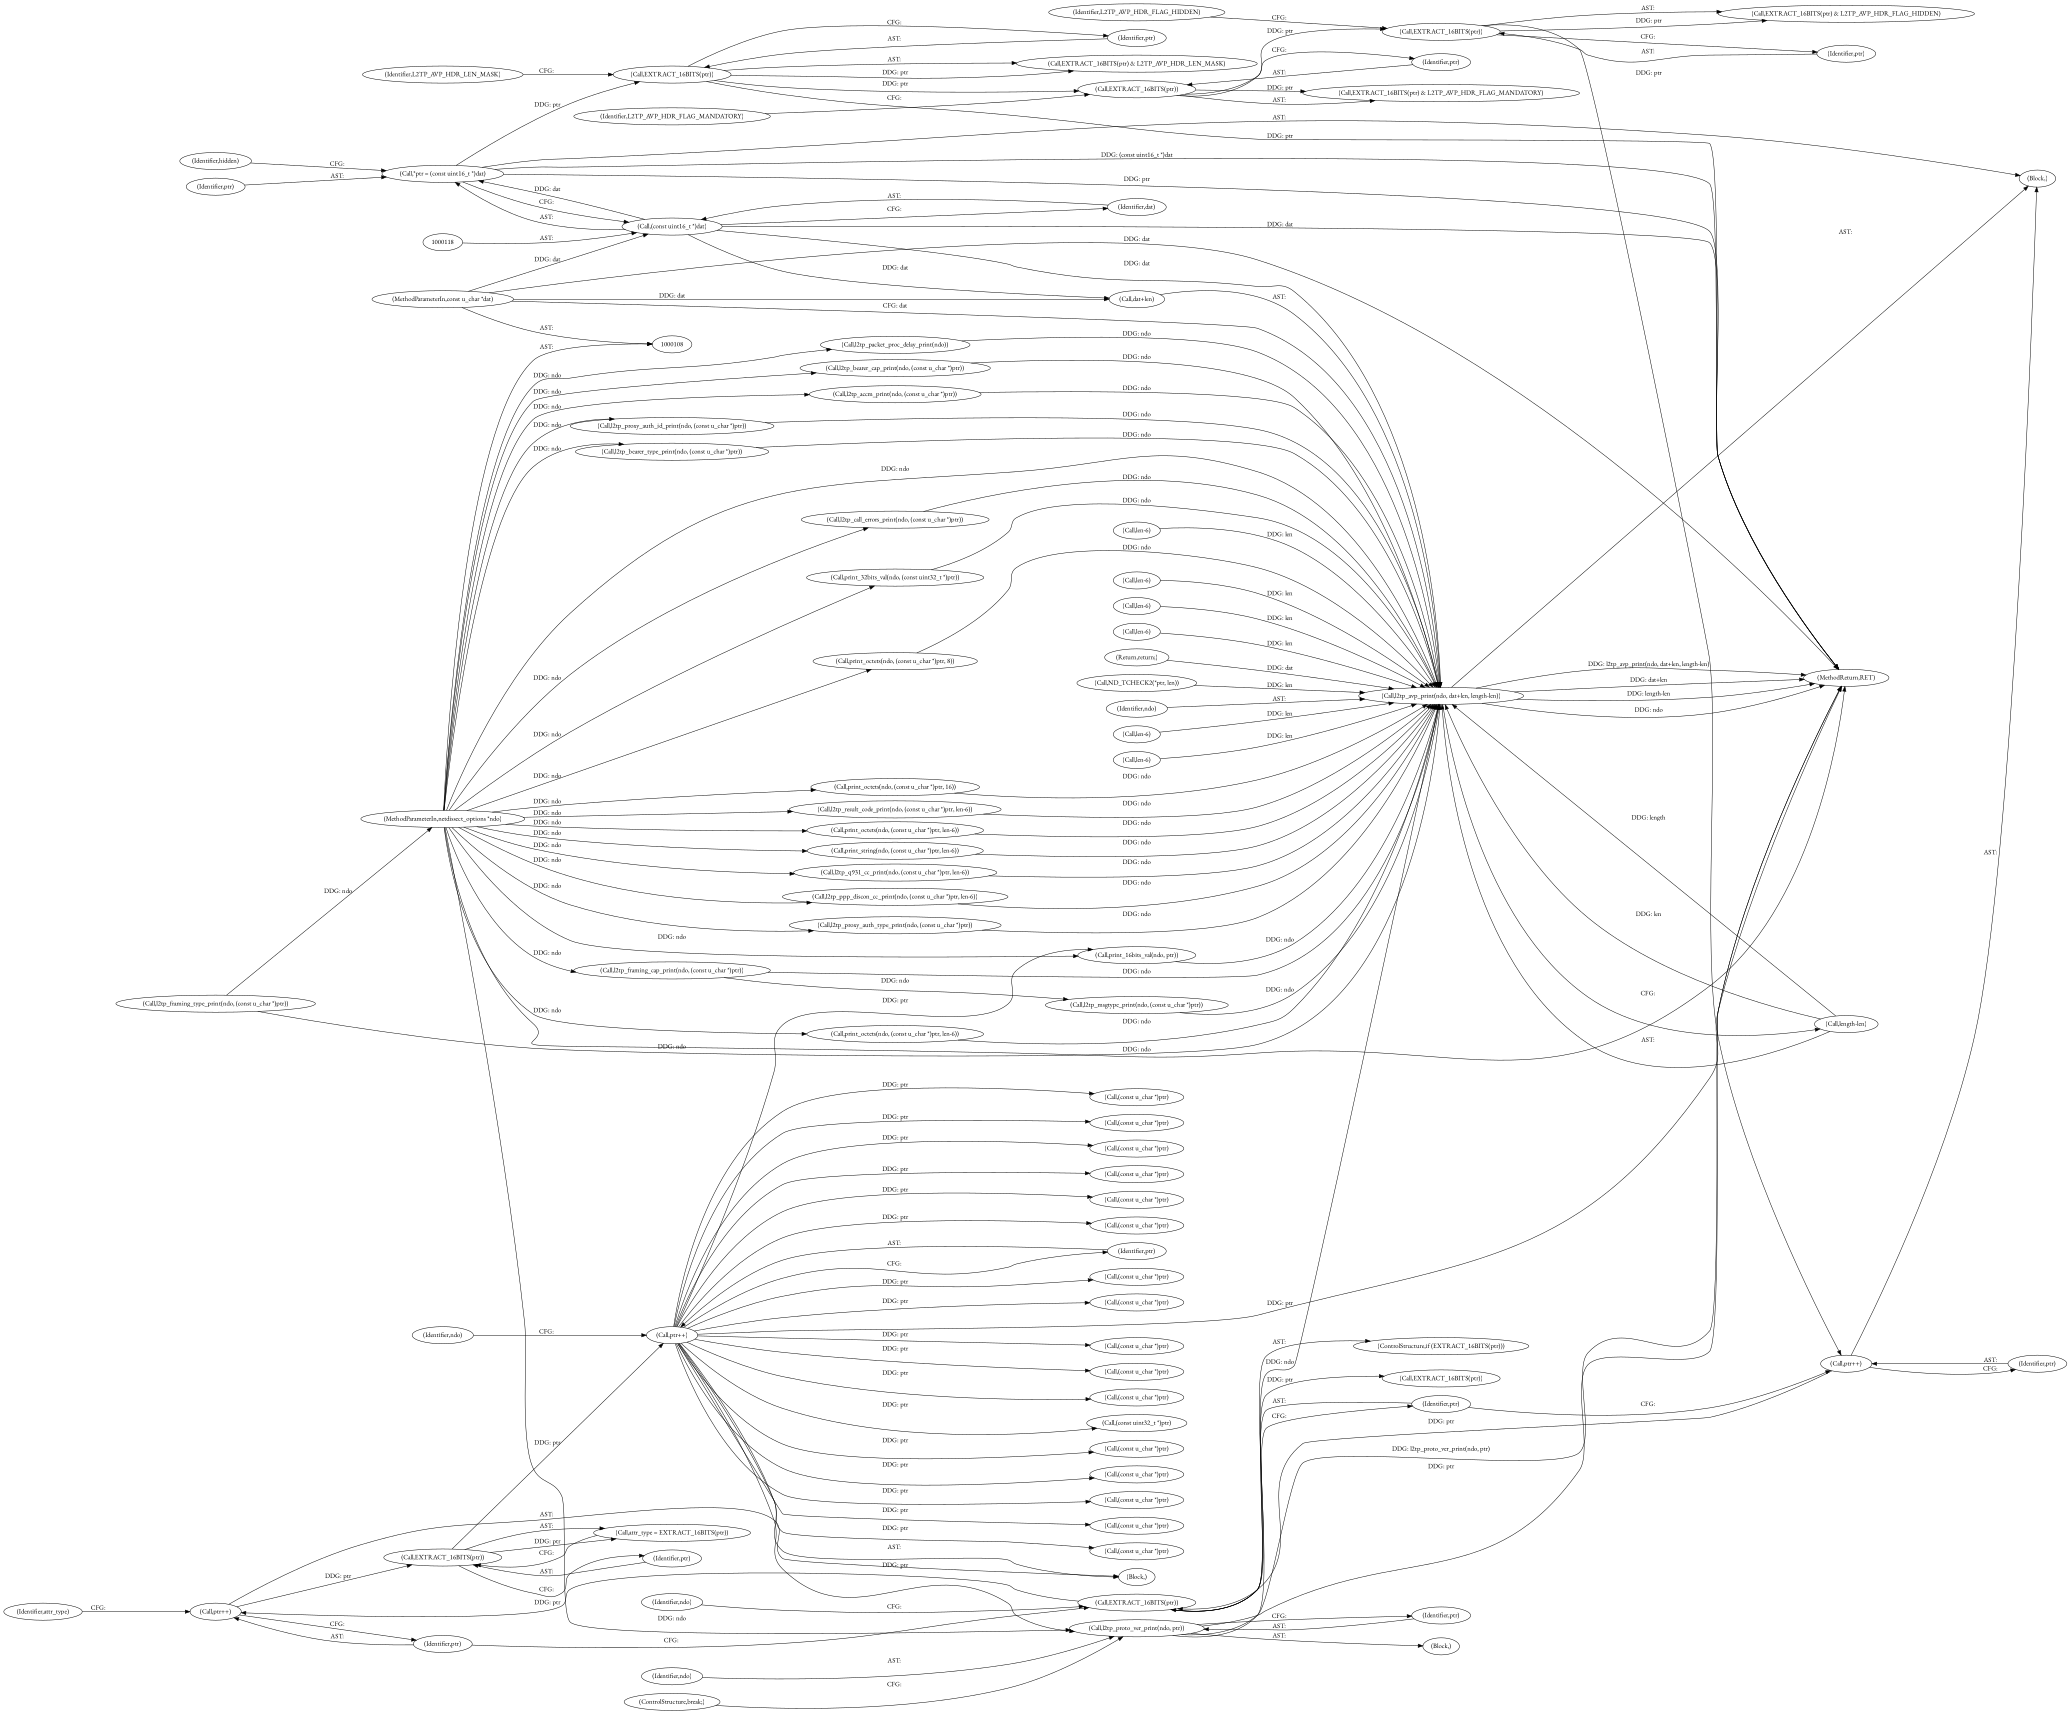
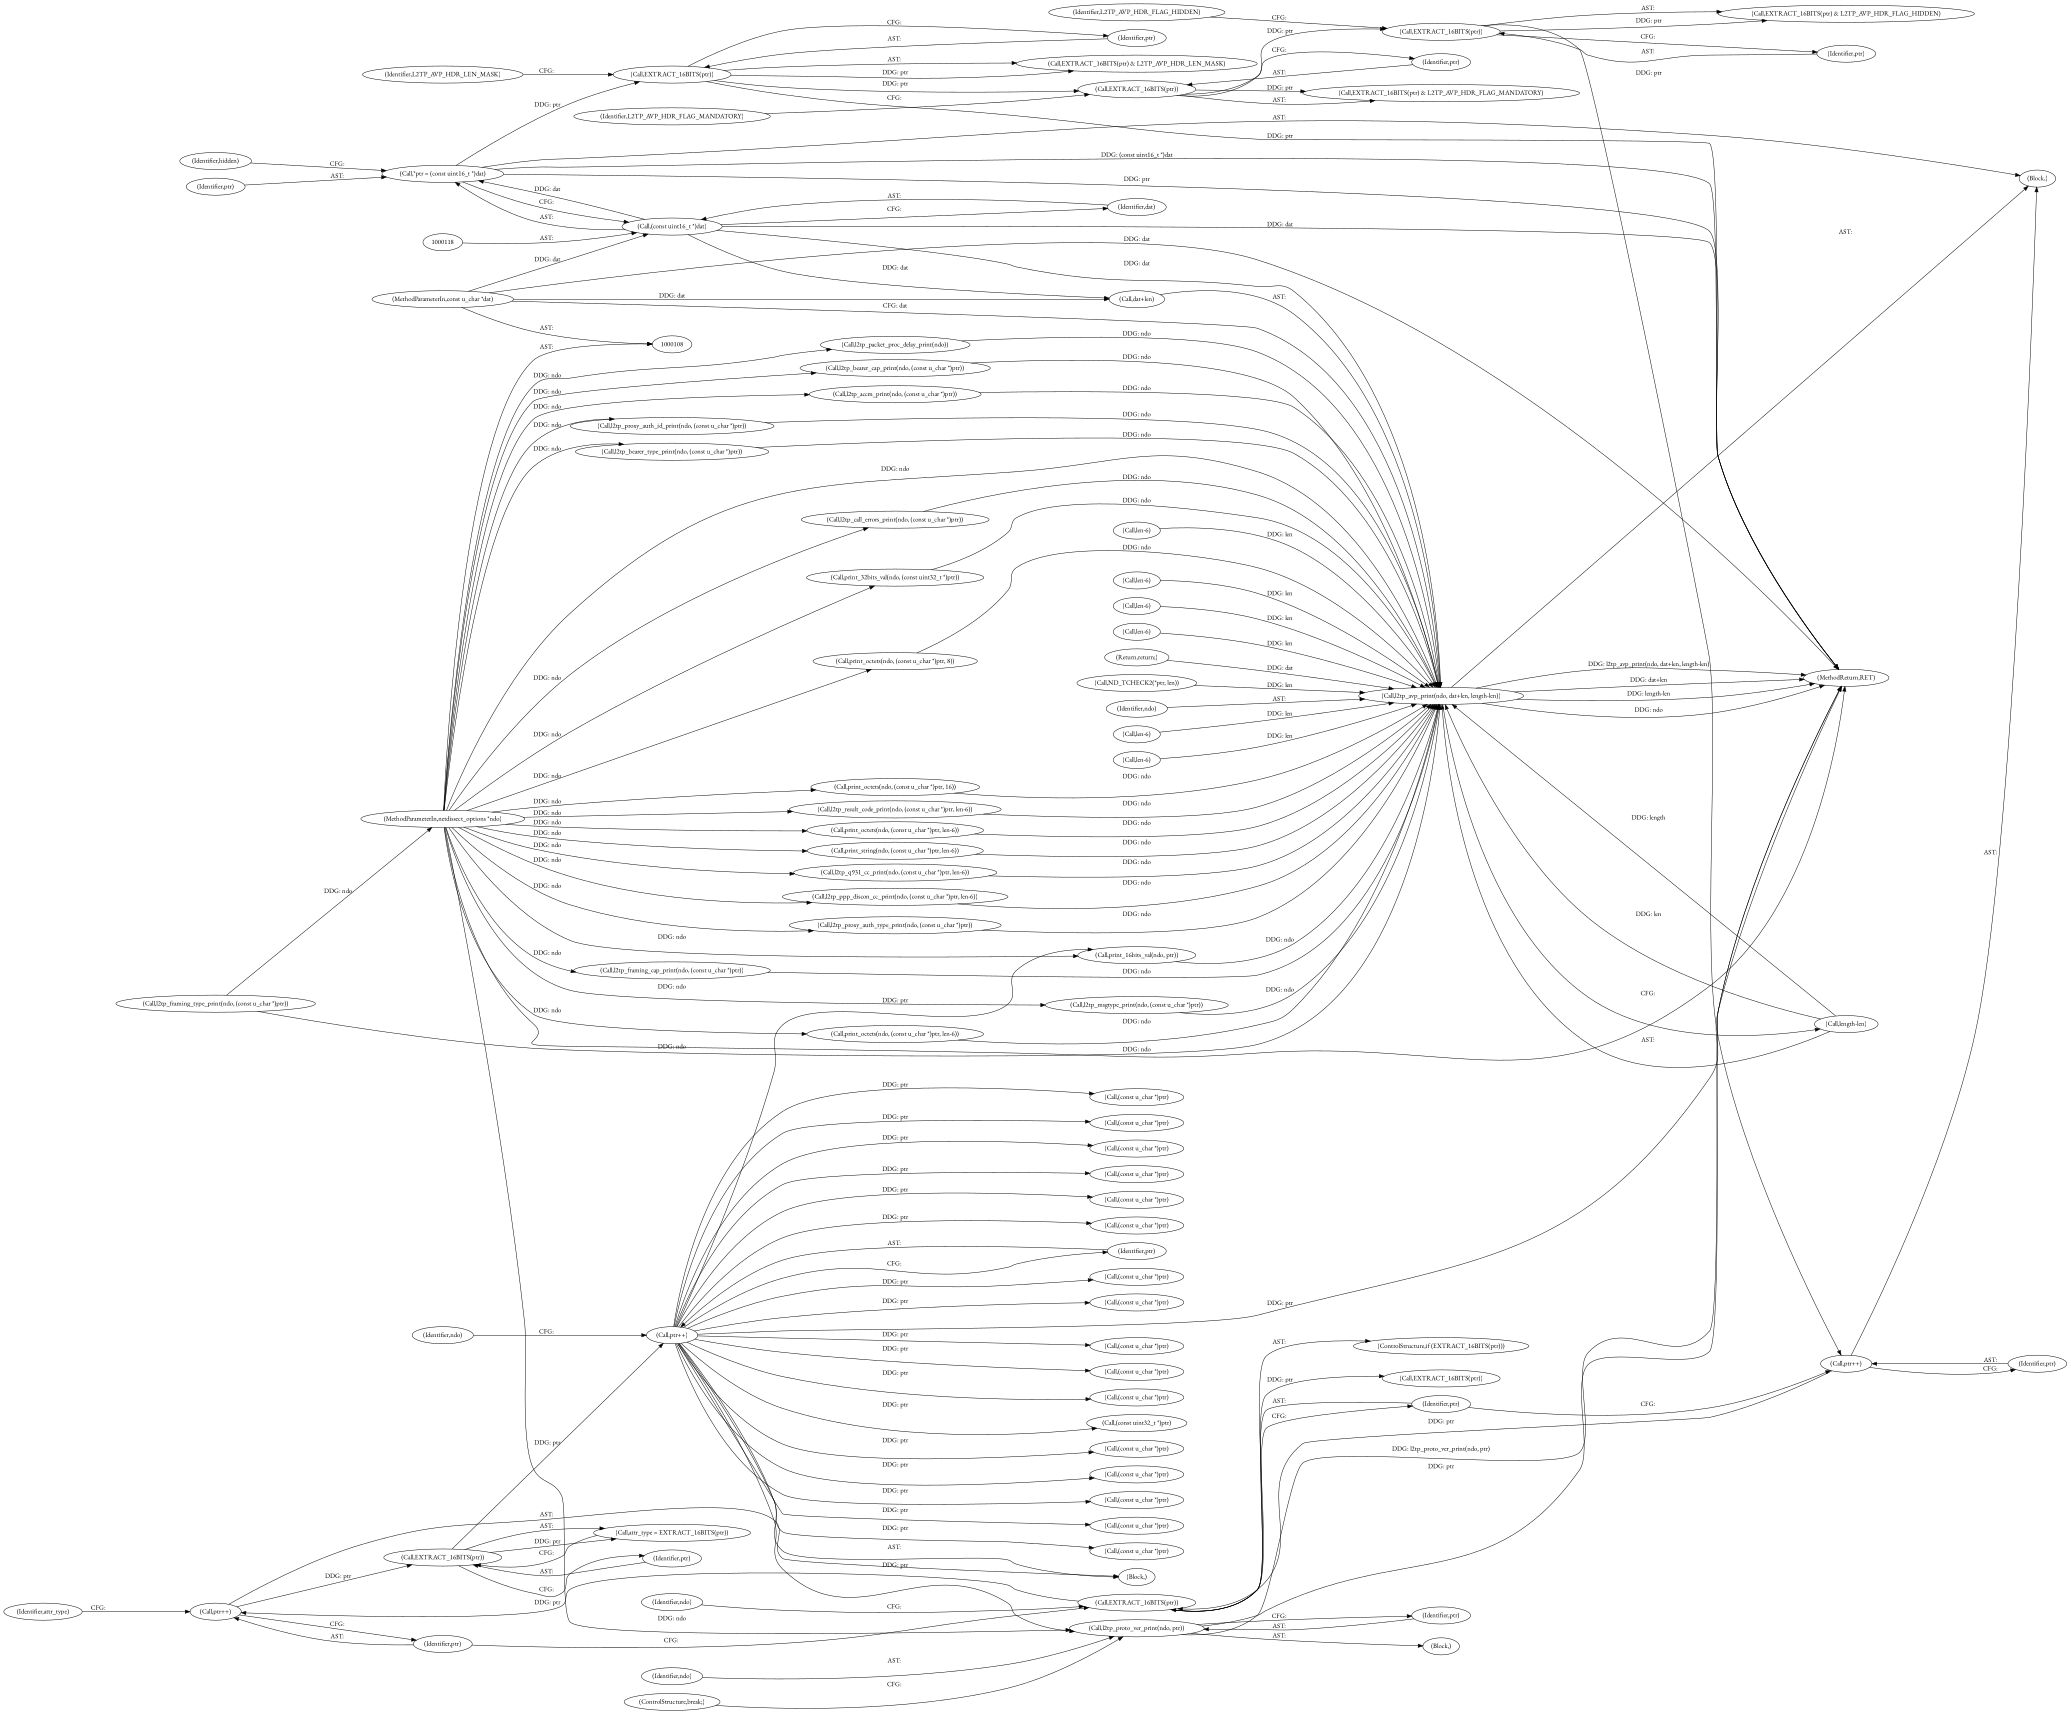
edge "(Call,l2tp_framing_cap_print(ndo, (const u_char *)ptr))" -> "(Call,l2tp_msgtype_print(ndo, (const u_char *)ptr))": now "(MethodParameterIn,netdissect_options *ndo)" -> "(Call,l2tp_msgtype_print(ndo, (const u_char *)ptr))"
edge "(Call,l2tp_proto_ver_print(ndo, ptr))" -> "(Call,l2tp_avp_print(ndo, dat+len, length-len))": removed, label "DDG: ndo"
